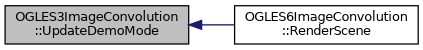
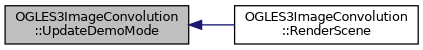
node "OGLES6ImageConvolution ::RenderScene": label "OGLES6ImageConvolution ::RenderScene" -> "OGLES3ImageConvolution ::RenderScene"
